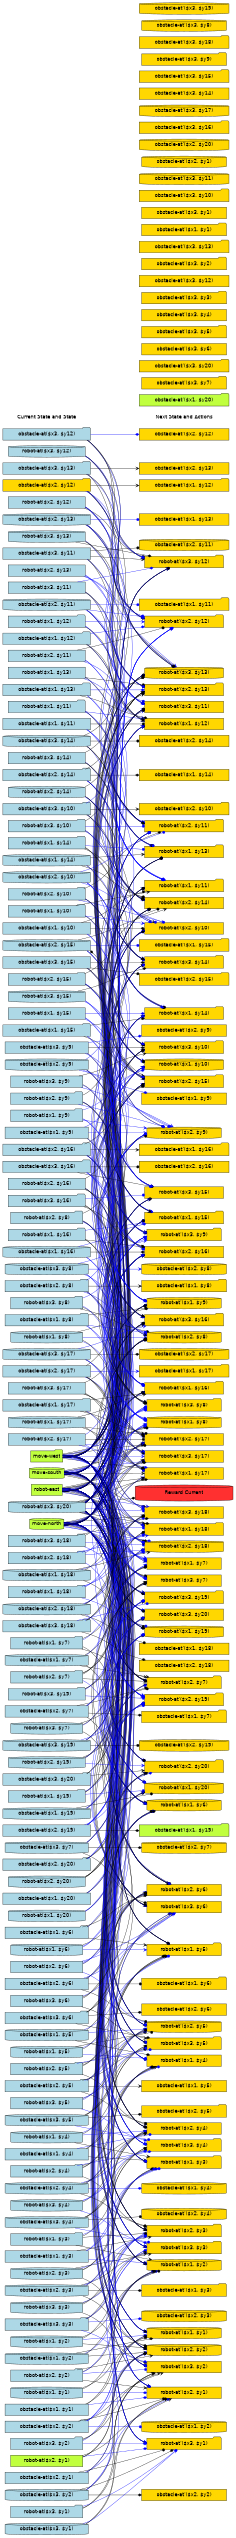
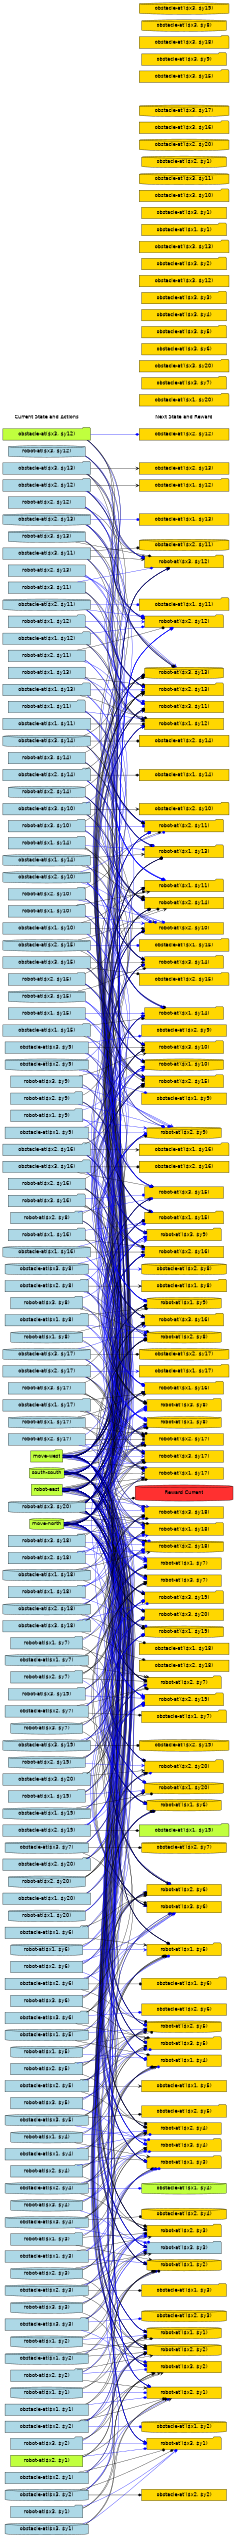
node "obstacle-at'($x3, $y14)": removed
node "obstacle-at'($x1, $y20)": fillcolor olivedrab1 -> gold1
node "Current State and State": label "Current State and State" -> "Current State and Actions"
node "Next State and Actions": label "Next State and Actions" -> "Next State and Reward"
node "obstacle-at($x3, $y12)": fillcolor lightblue -> olivedrab1
node "obstacle-at($x2, $y12)": fillcolor gold1 -> lightblue
edge "obstacle-at($x3, $y13)" -> "robot-at'($x2, $y13)": added
edge "robot-at'($x2, $y15)" -> "obstacle-at($x2, $y15)": reversed
edge "robot-at($x2, $y8)" -> "robot-at'($x2, $y8)": now "robot-at($x2, $y8)" -> "robot-at'($x3, $y15)"
node "move-south": label "move-south" -> "south-south"
edge "obstacle-at($x1, $y7)" -> "robot-at'($x1, $y8)": color blue -> black
edge "obstacle-at($x3, $y6)" -> "obstacle-at'($x2, $y6)": color black -> blue
node "obstacle-at'($x1, $y4)": fillcolor gold1 -> olivedrab1
node "robot-at'($x3, $y3)": fillcolor gold1 -> lightblue
edge "obstacle-at($x2, $y2)" -> "robot-at'($x1, $y2)": color blue -> black
